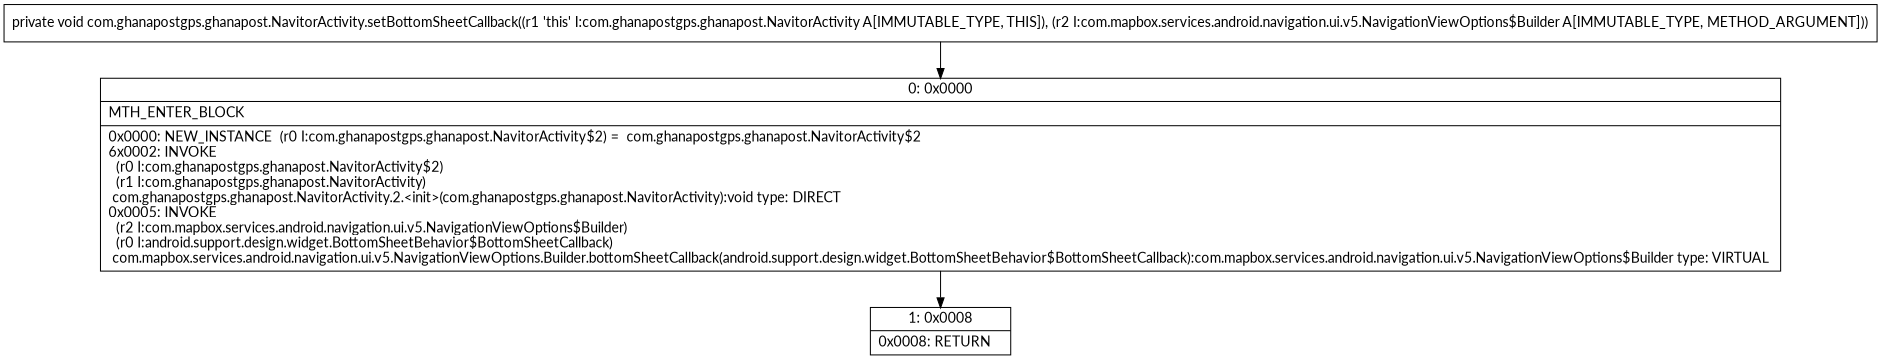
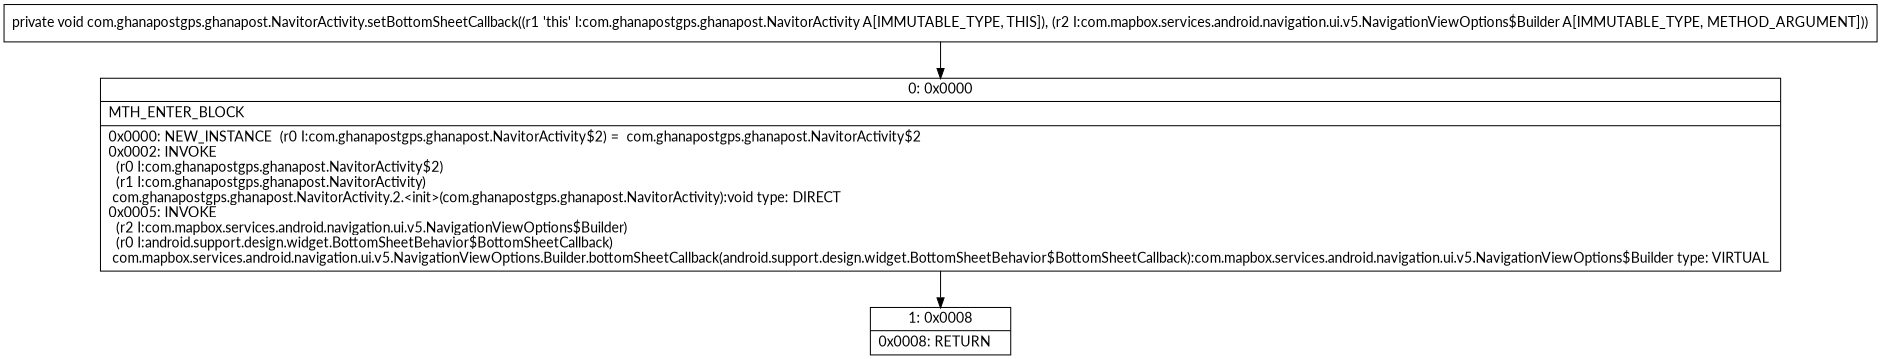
node "0: 0x0000": text "6x0002: INVOKE" -> "0x0002: INVOKE"
